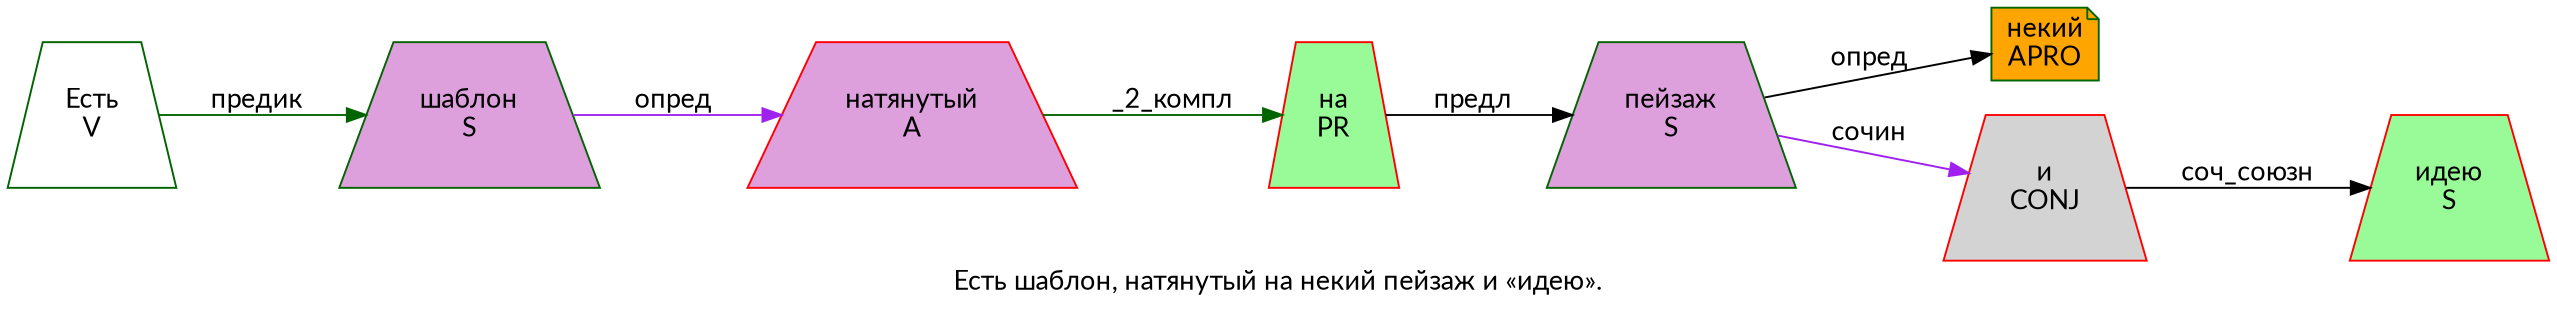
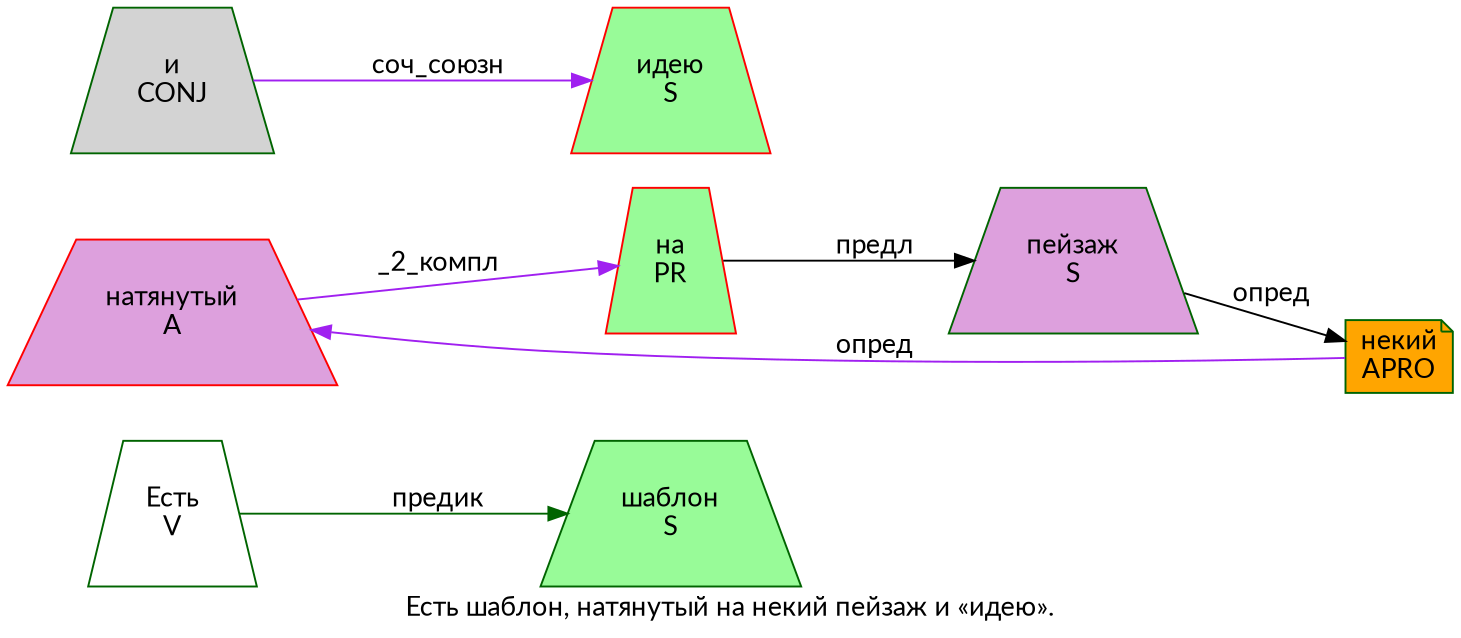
node "шаблон S": fillcolor plum -> palegreen
edge "шаблон S" -> "натянутый A": now "некий APRO" -> "натянутый A"
edge "натянутый A" -> "на PR": color darkgreen -> purple
edge "пейзаж S" -> "и CONJ": removed, label "сочин"
node "и CONJ": color red -> darkgreen
edge "и CONJ" -> "идею S": color black -> purple
